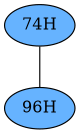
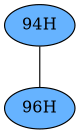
node "74H": label "74H" -> "94H"
